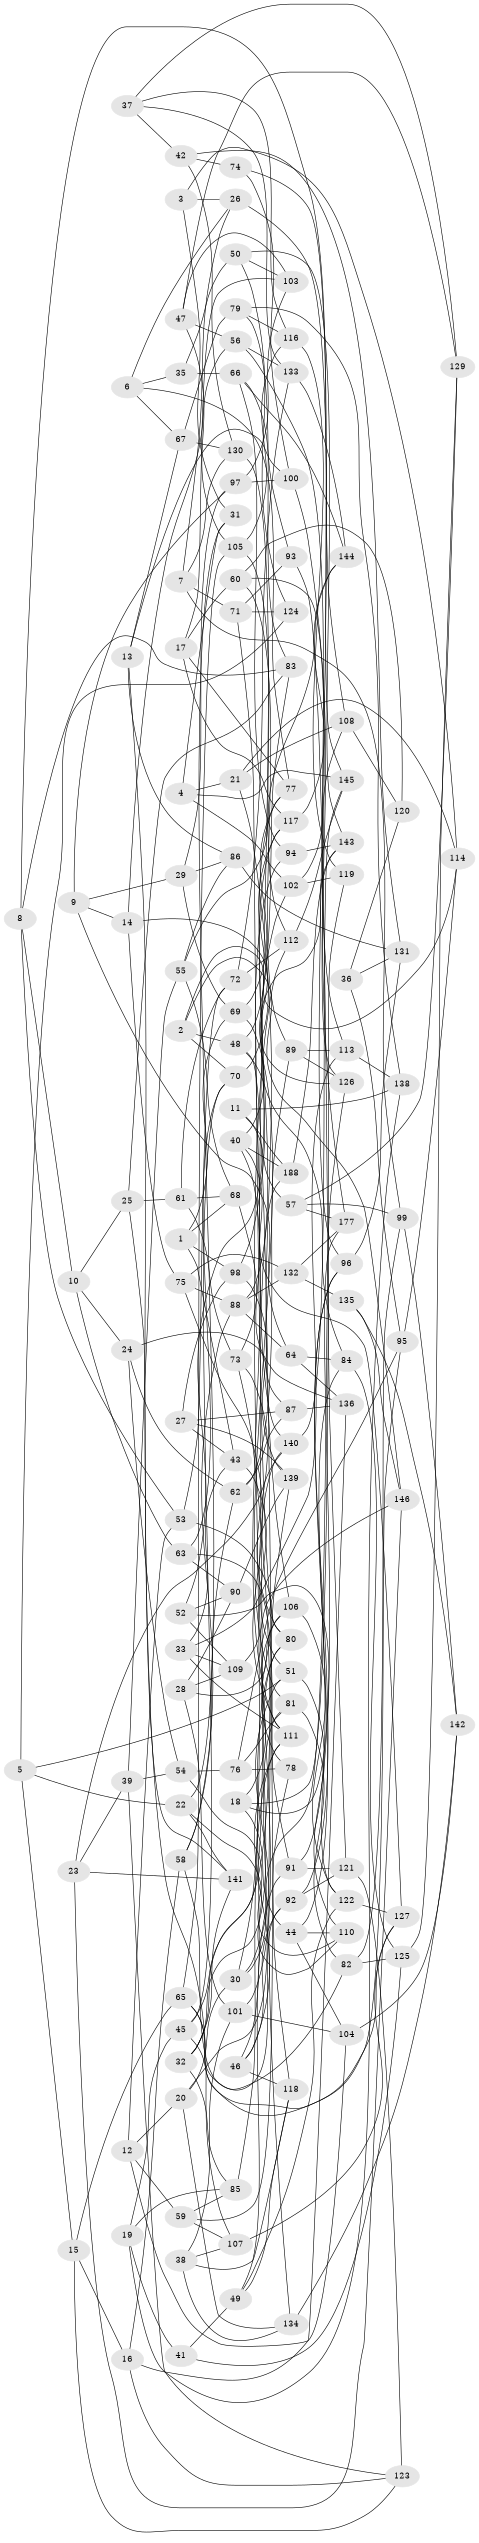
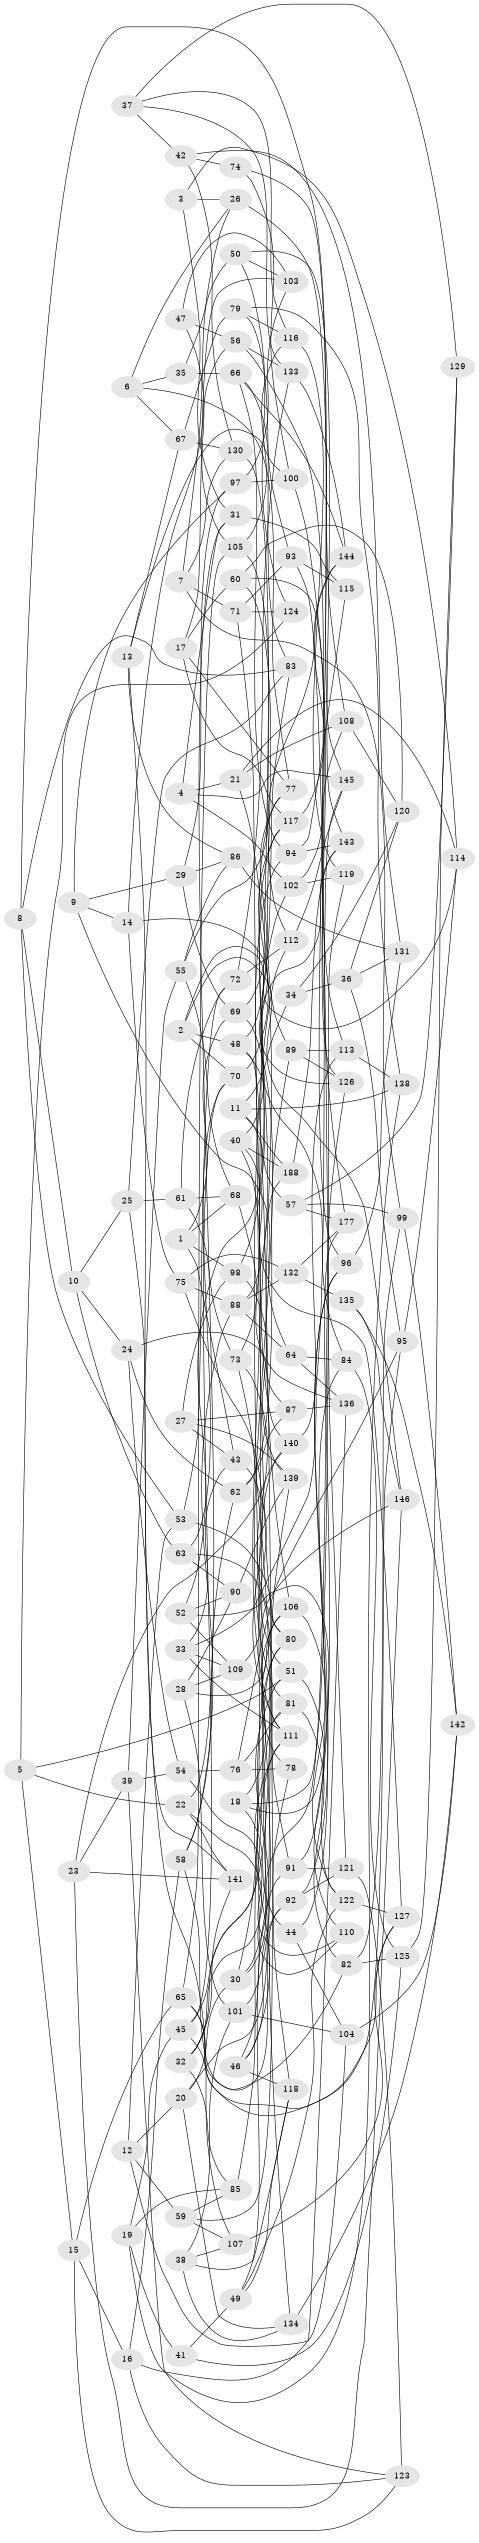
edge "47" -- "129": removed
node "115": added
node "34": added
edge "44" -- "110": removed
